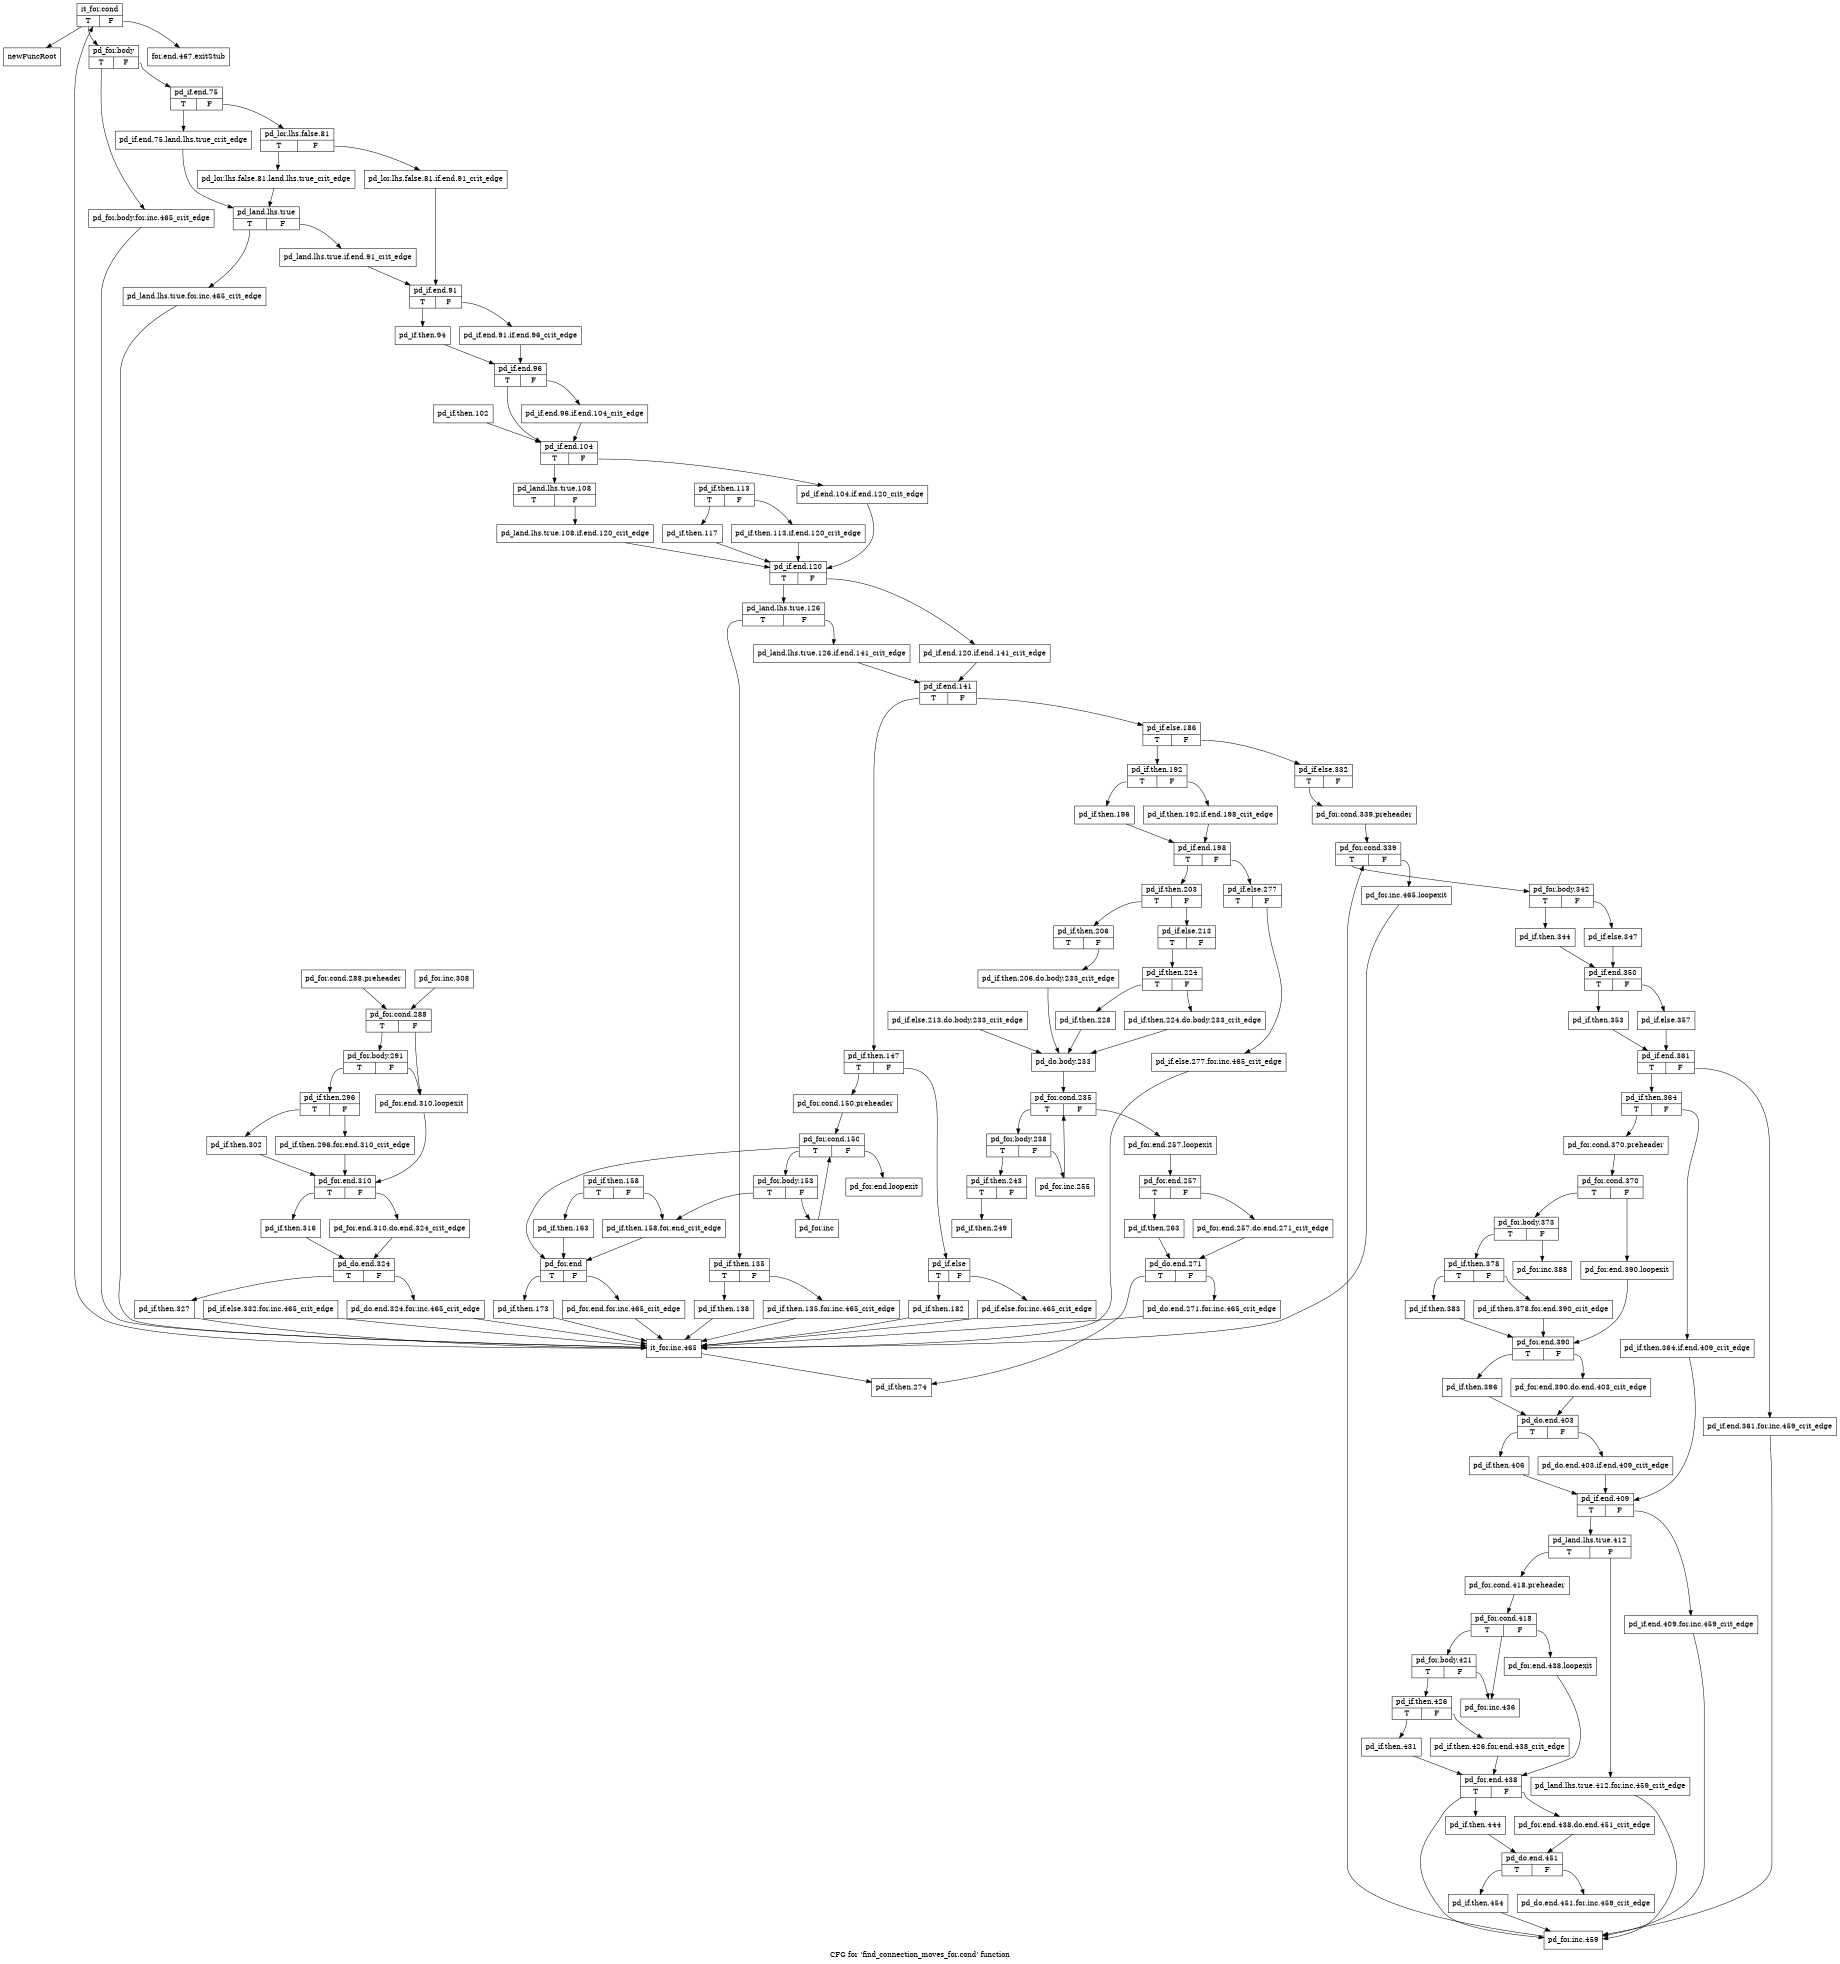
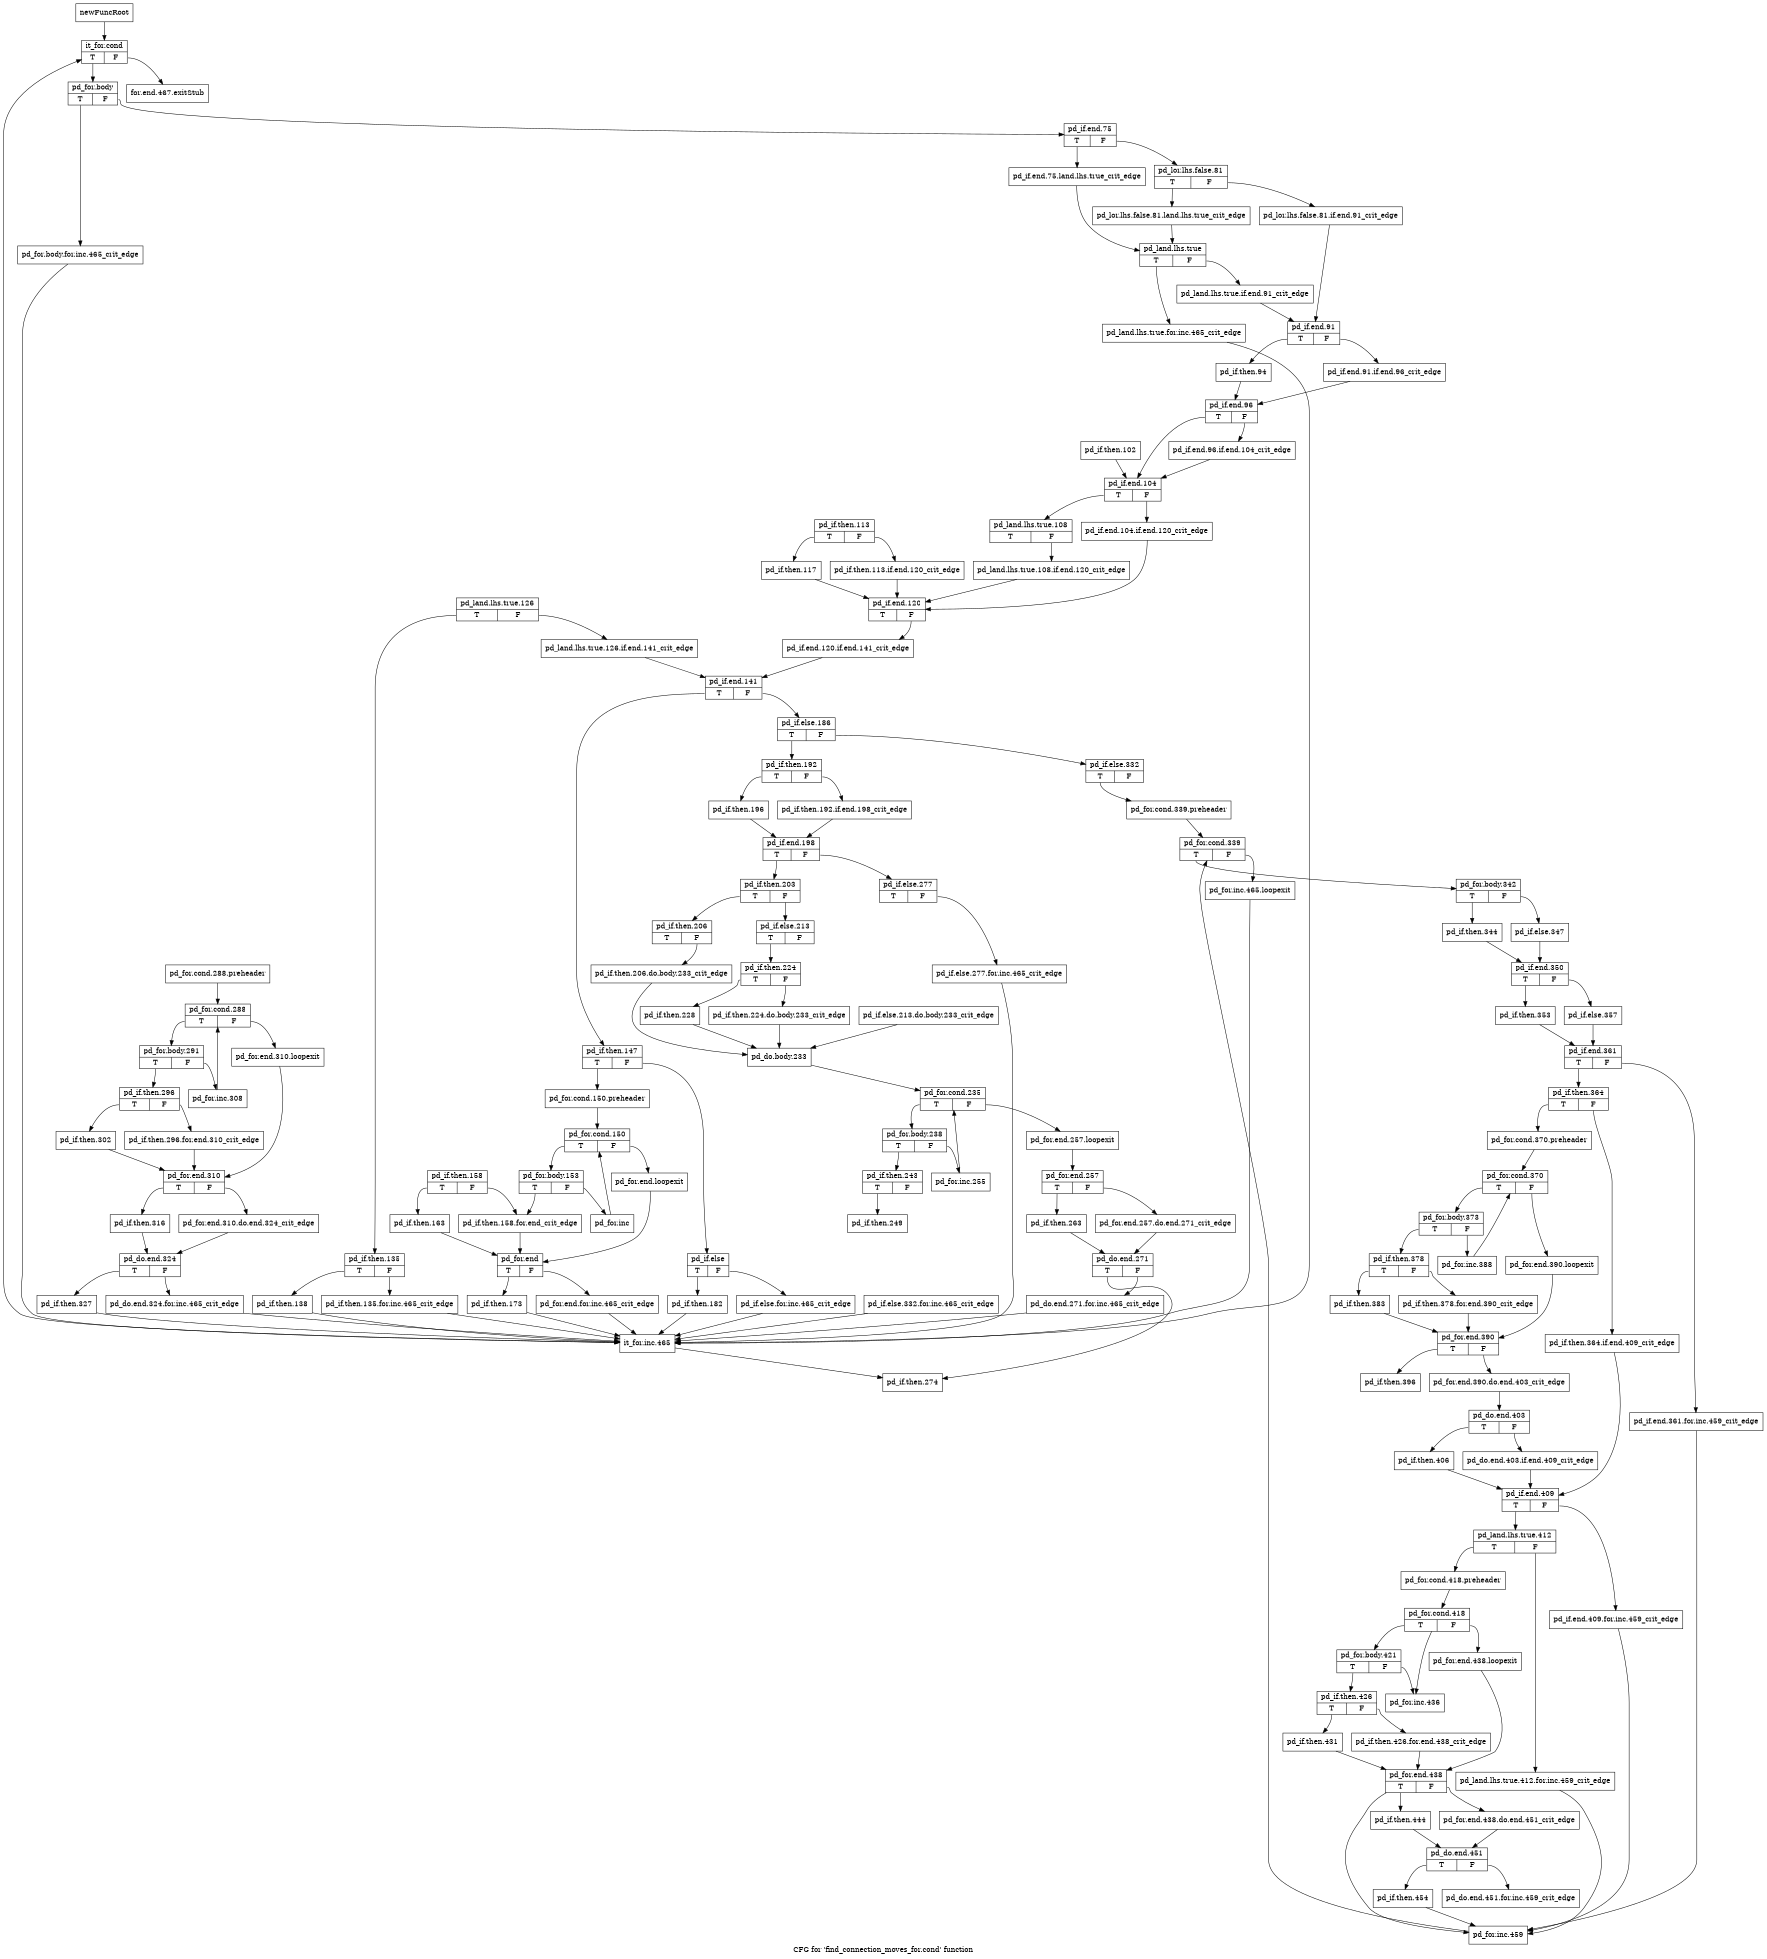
edge "it_for.cond" -> "newFuncRoot": reversed
edge "pd_if.end.120" -> "pd_land.lhs.true.126": removed
edge "pd_for.body.291" -> "pd_for.end.310.loopexit": now "pd_for.body.291" -> "pd_for.inc.308"
edge "pd_for.cond.150" -> "pd_for.end": now "pd_for.end.loopexit" -> "pd_for.end"
edge "pd_for.inc.388" -> "pd_for.cond.370": added
edge "pd_if.then.396" -> "pd_do.end.403": removed
